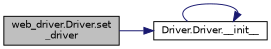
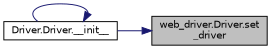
edge "web_driver.Driver.set _driver" -> "Driver.Driver.__init__": reversed
